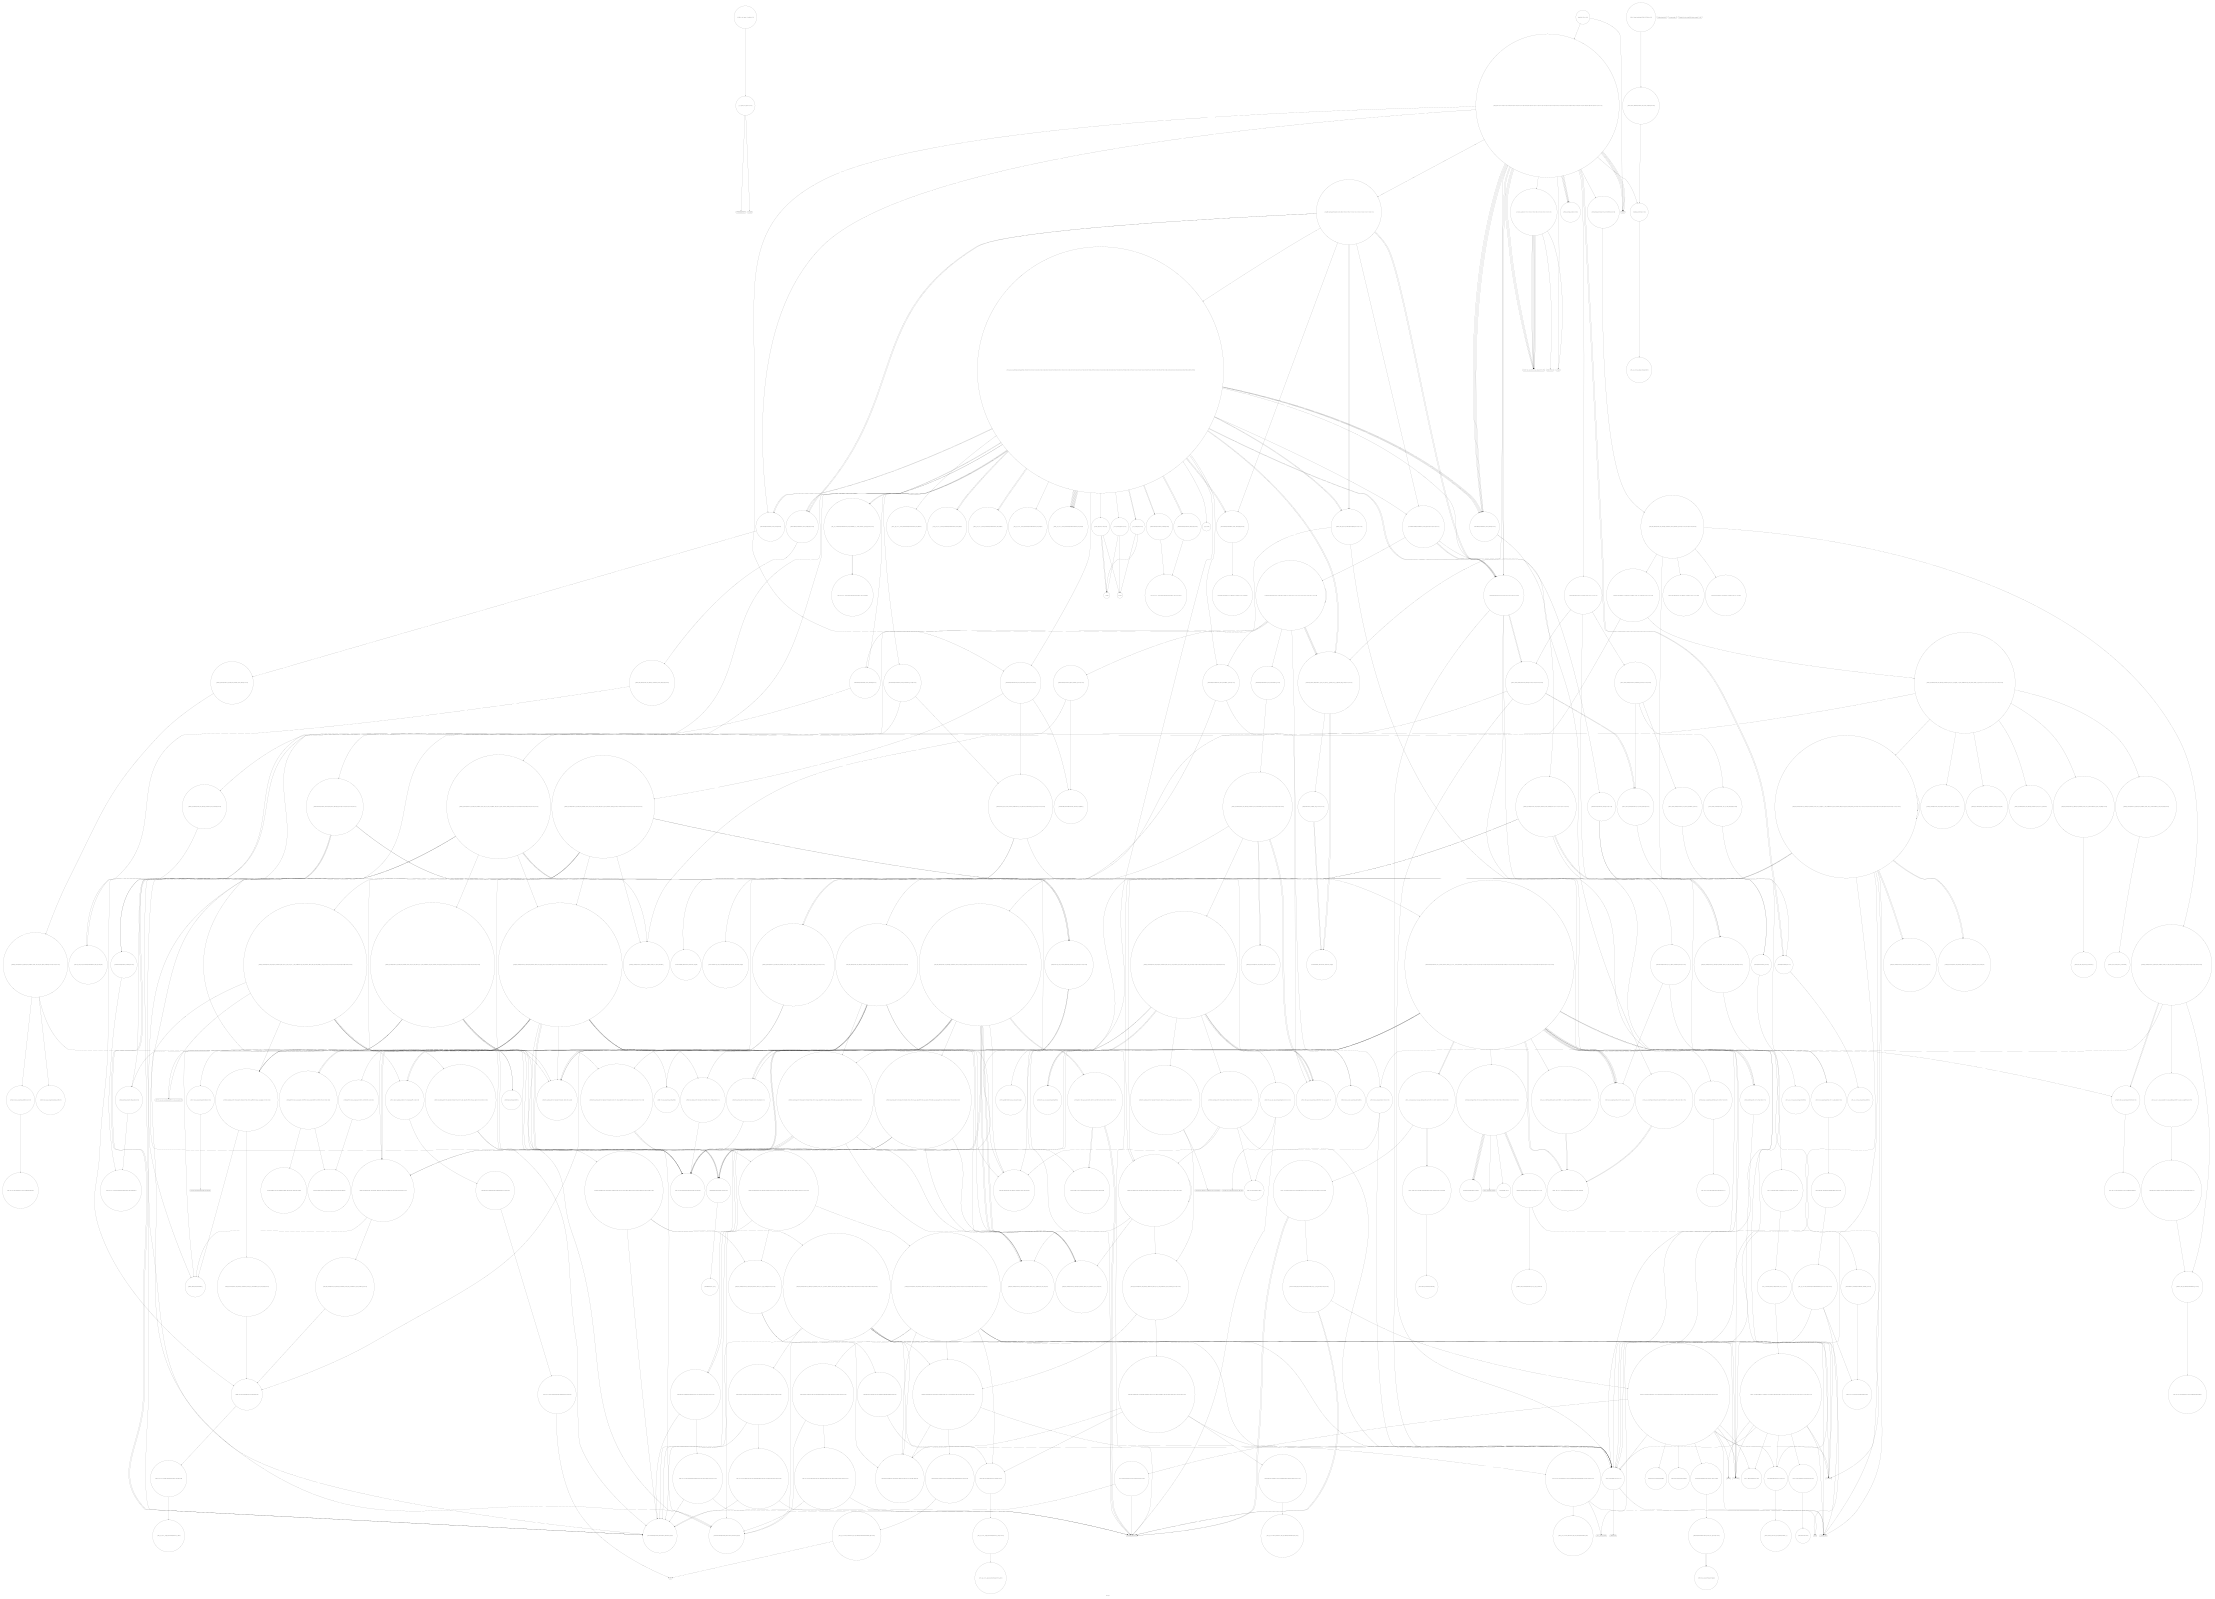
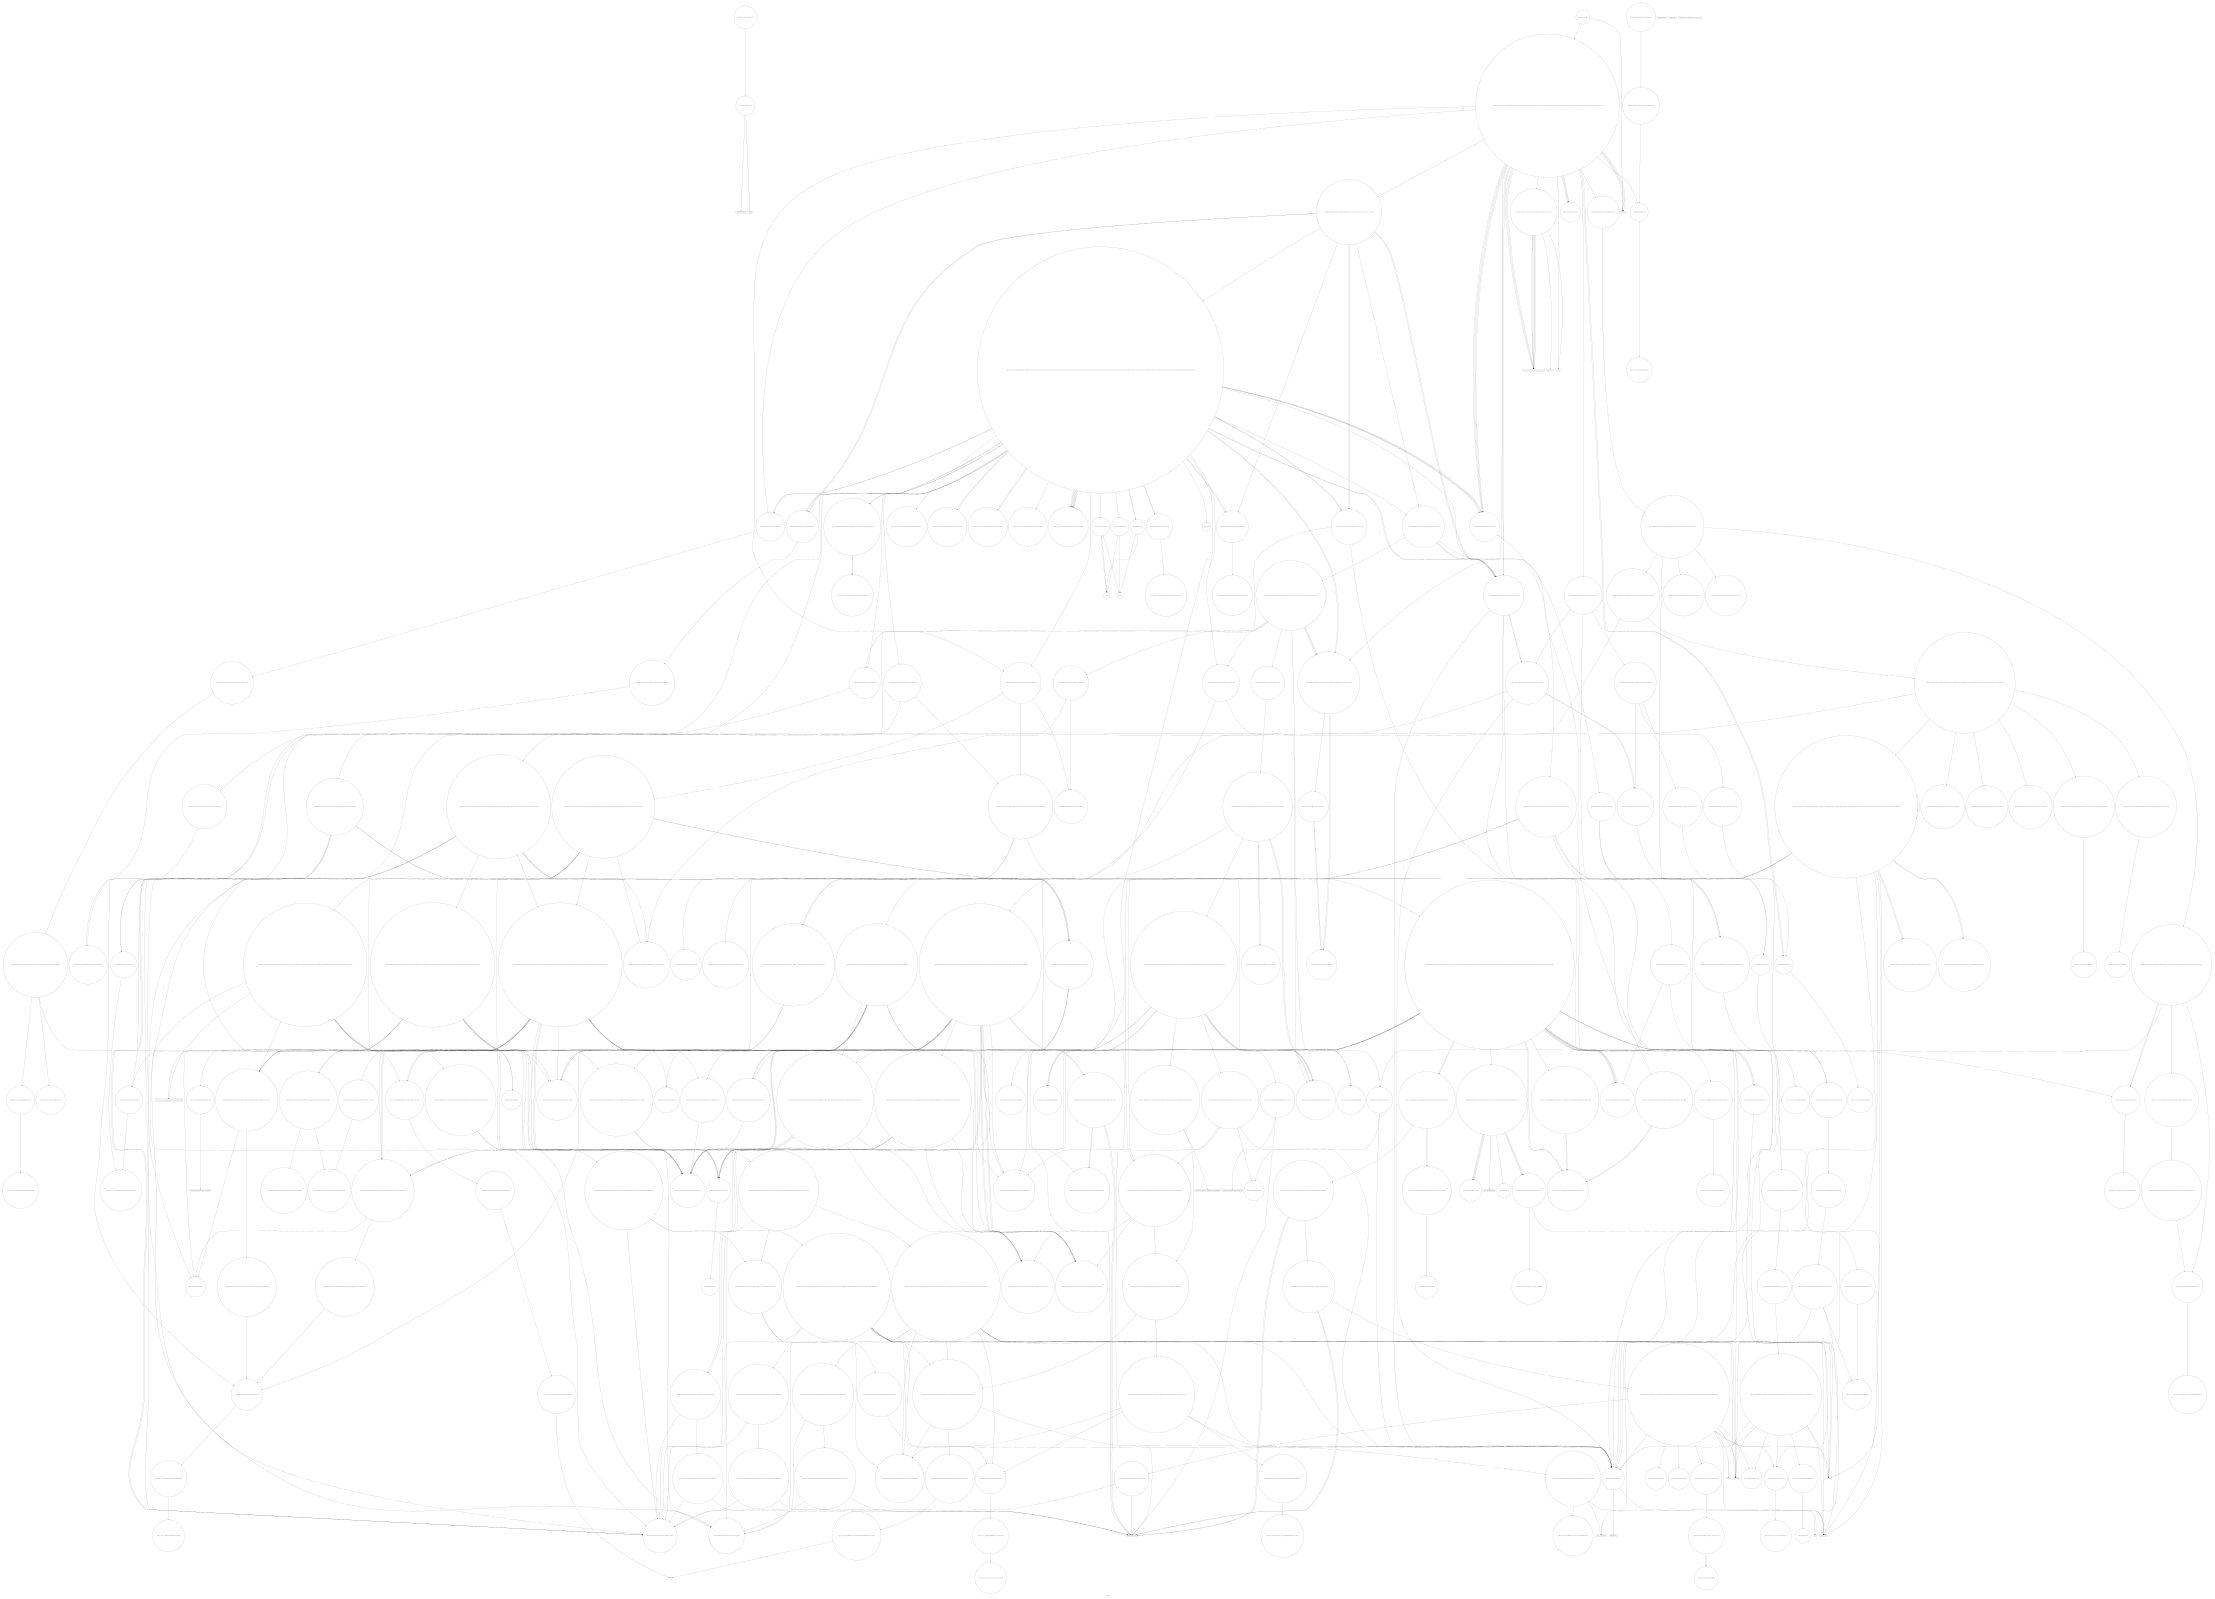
node "{_ZNKSt6vectorISt4pairIiiESaIS1_EE5beginEv|{<s0>90}}": removed
